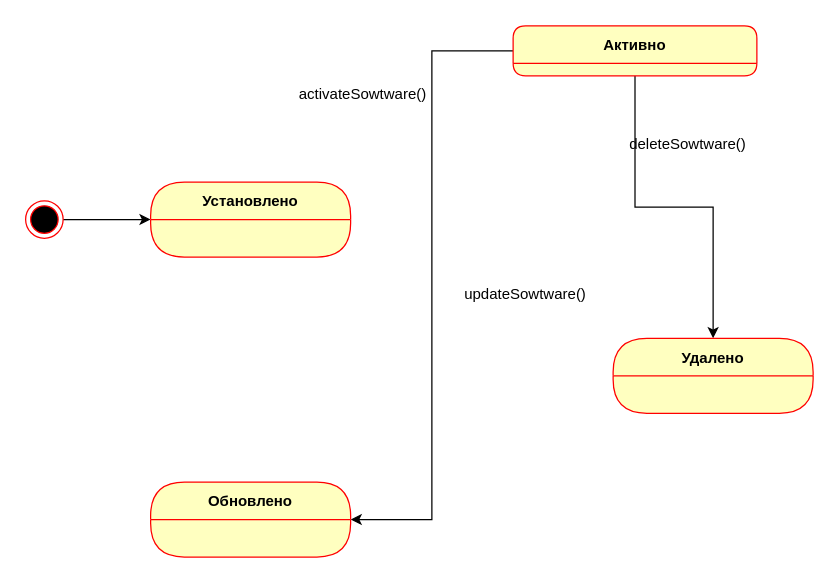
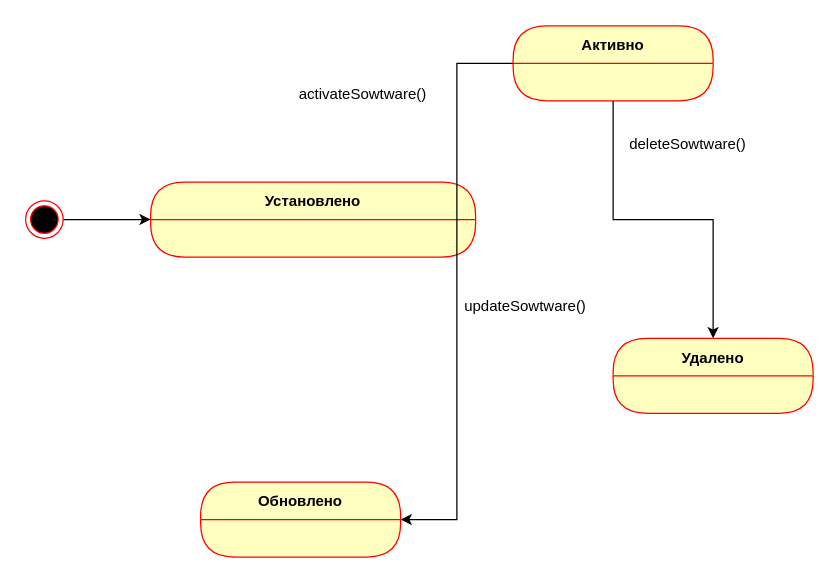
node "Активно": size 244x50 -> 200x75
node "Установлено": size 200x75 -> 325x75
node "updateSowtware()": moved (526, 294) -> (526, 307)
node "Обновлено": moved (251, 519) -> (301, 519)
